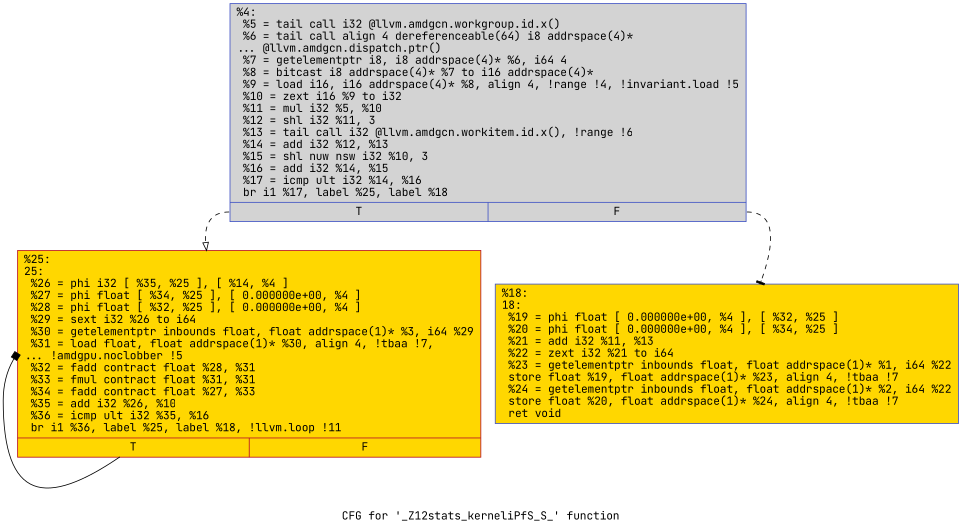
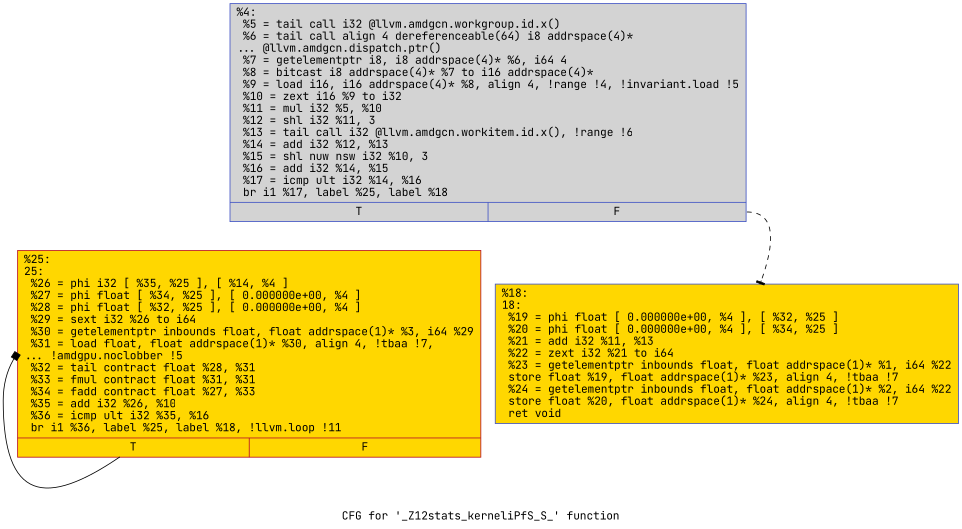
edge "%4:" -> "%25:": removed
node "%25:": text "%32 = fadd contract float %28, %31" -> "%32 = tail contract float %28, %31"
